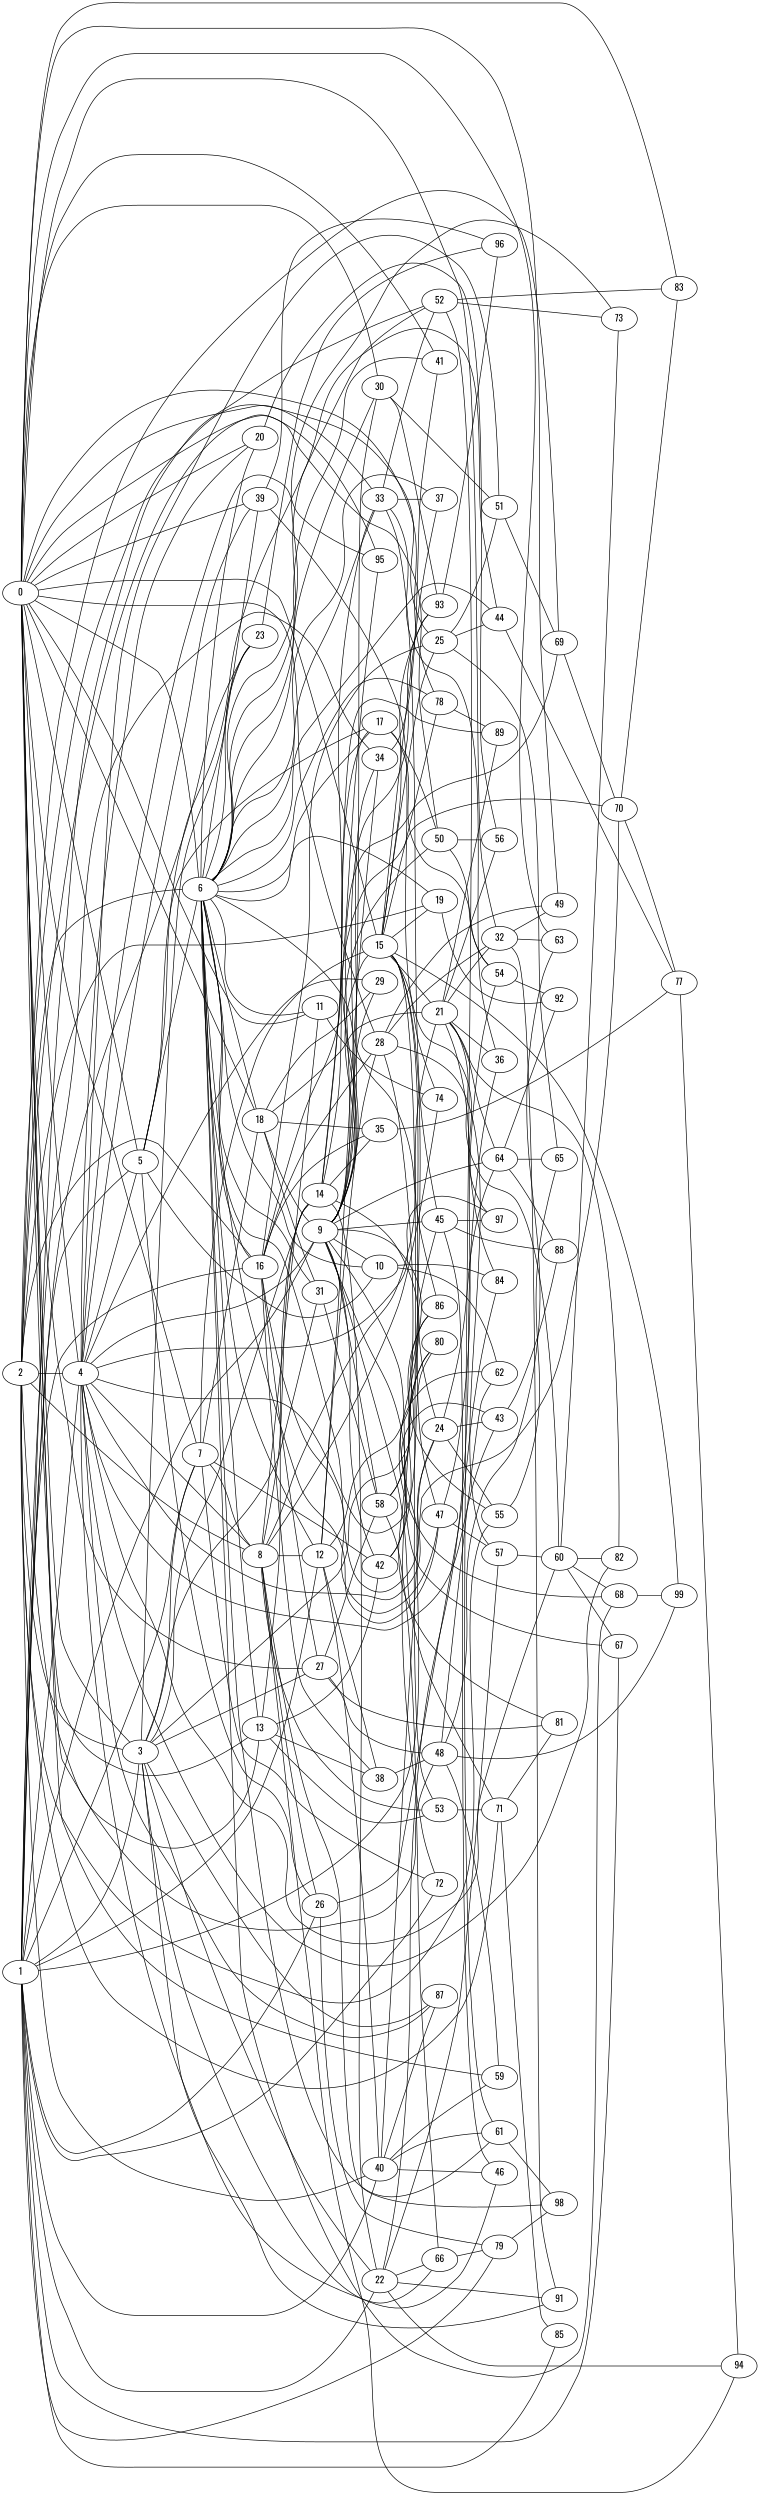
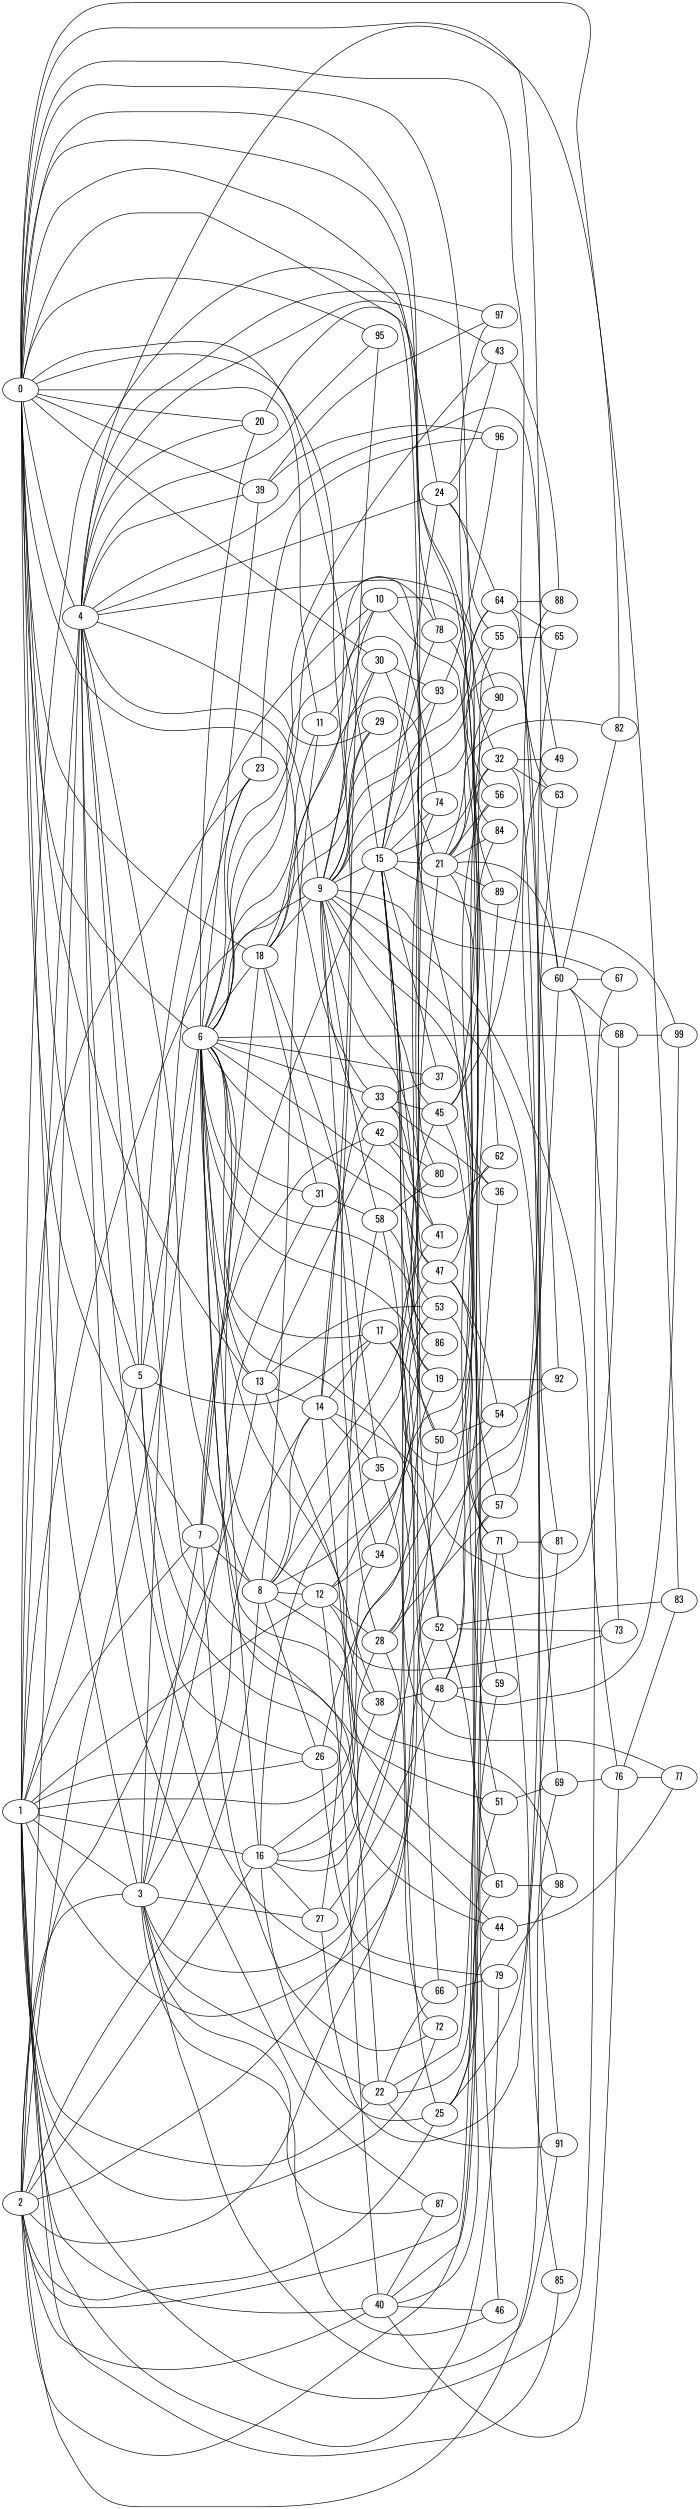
node "90": added
node "70": label "70" -> "76"
edge "0" -- "27": removed
node "94": removed
